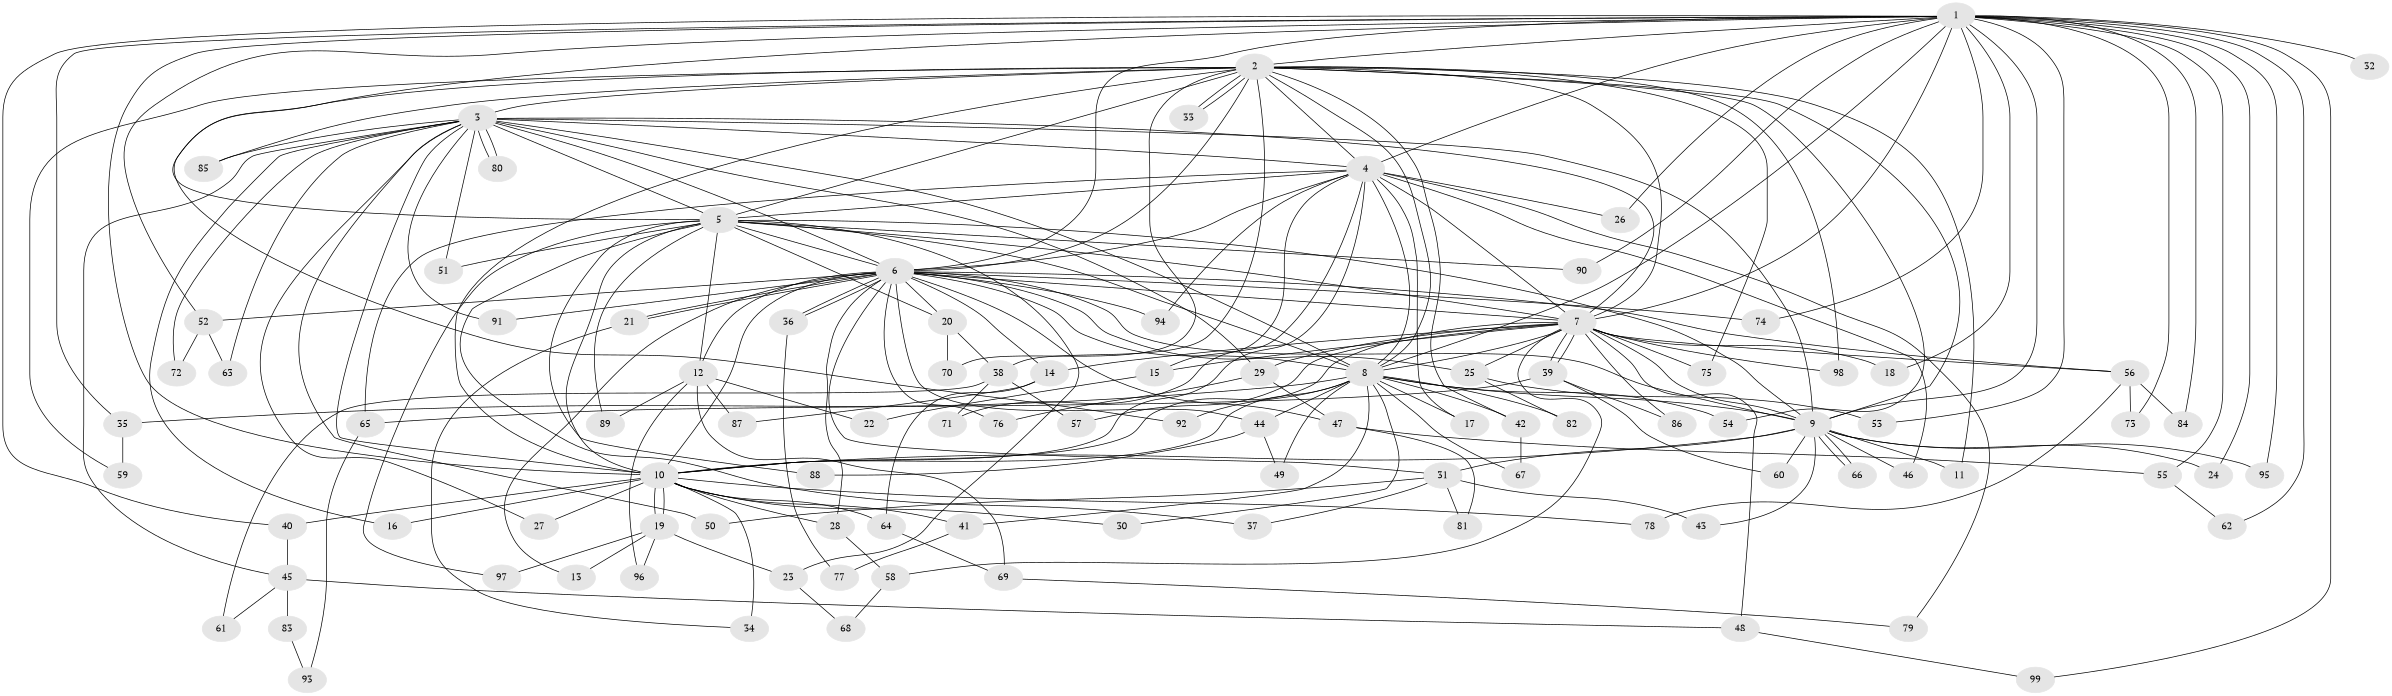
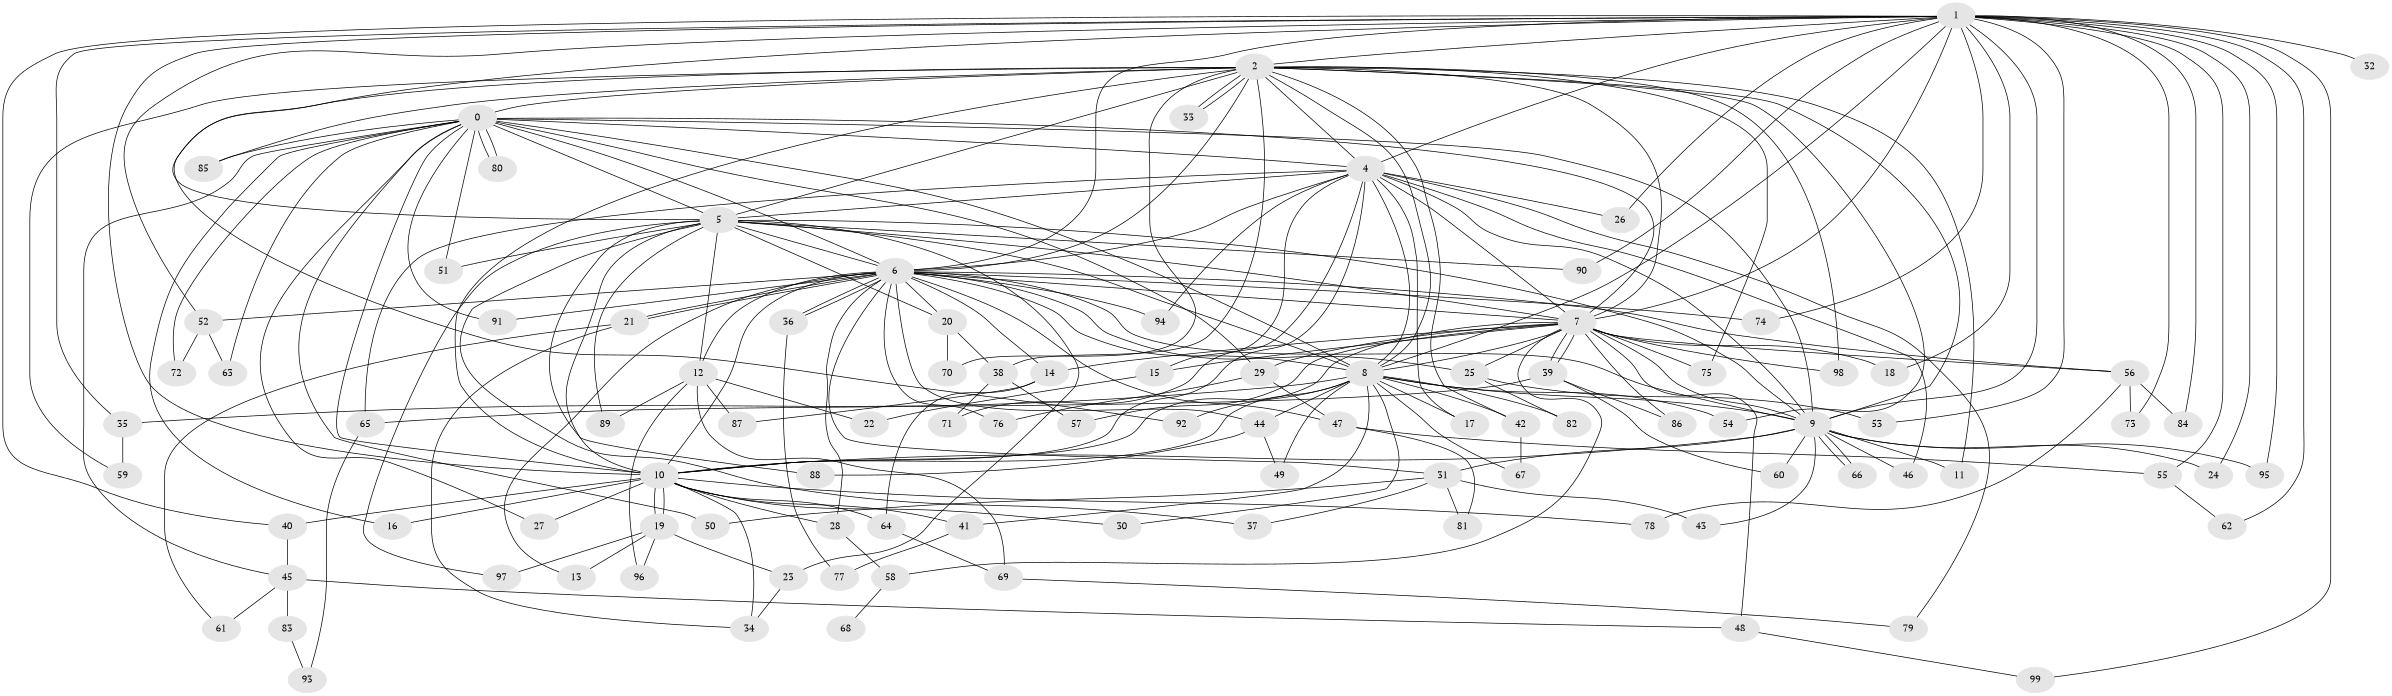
node "3": label "3" -> "0"
edge "4" -- "9": added
edge "38" -- "61": now "21" -- "61"
edge "23" -- "68": now "23" -- "34"
